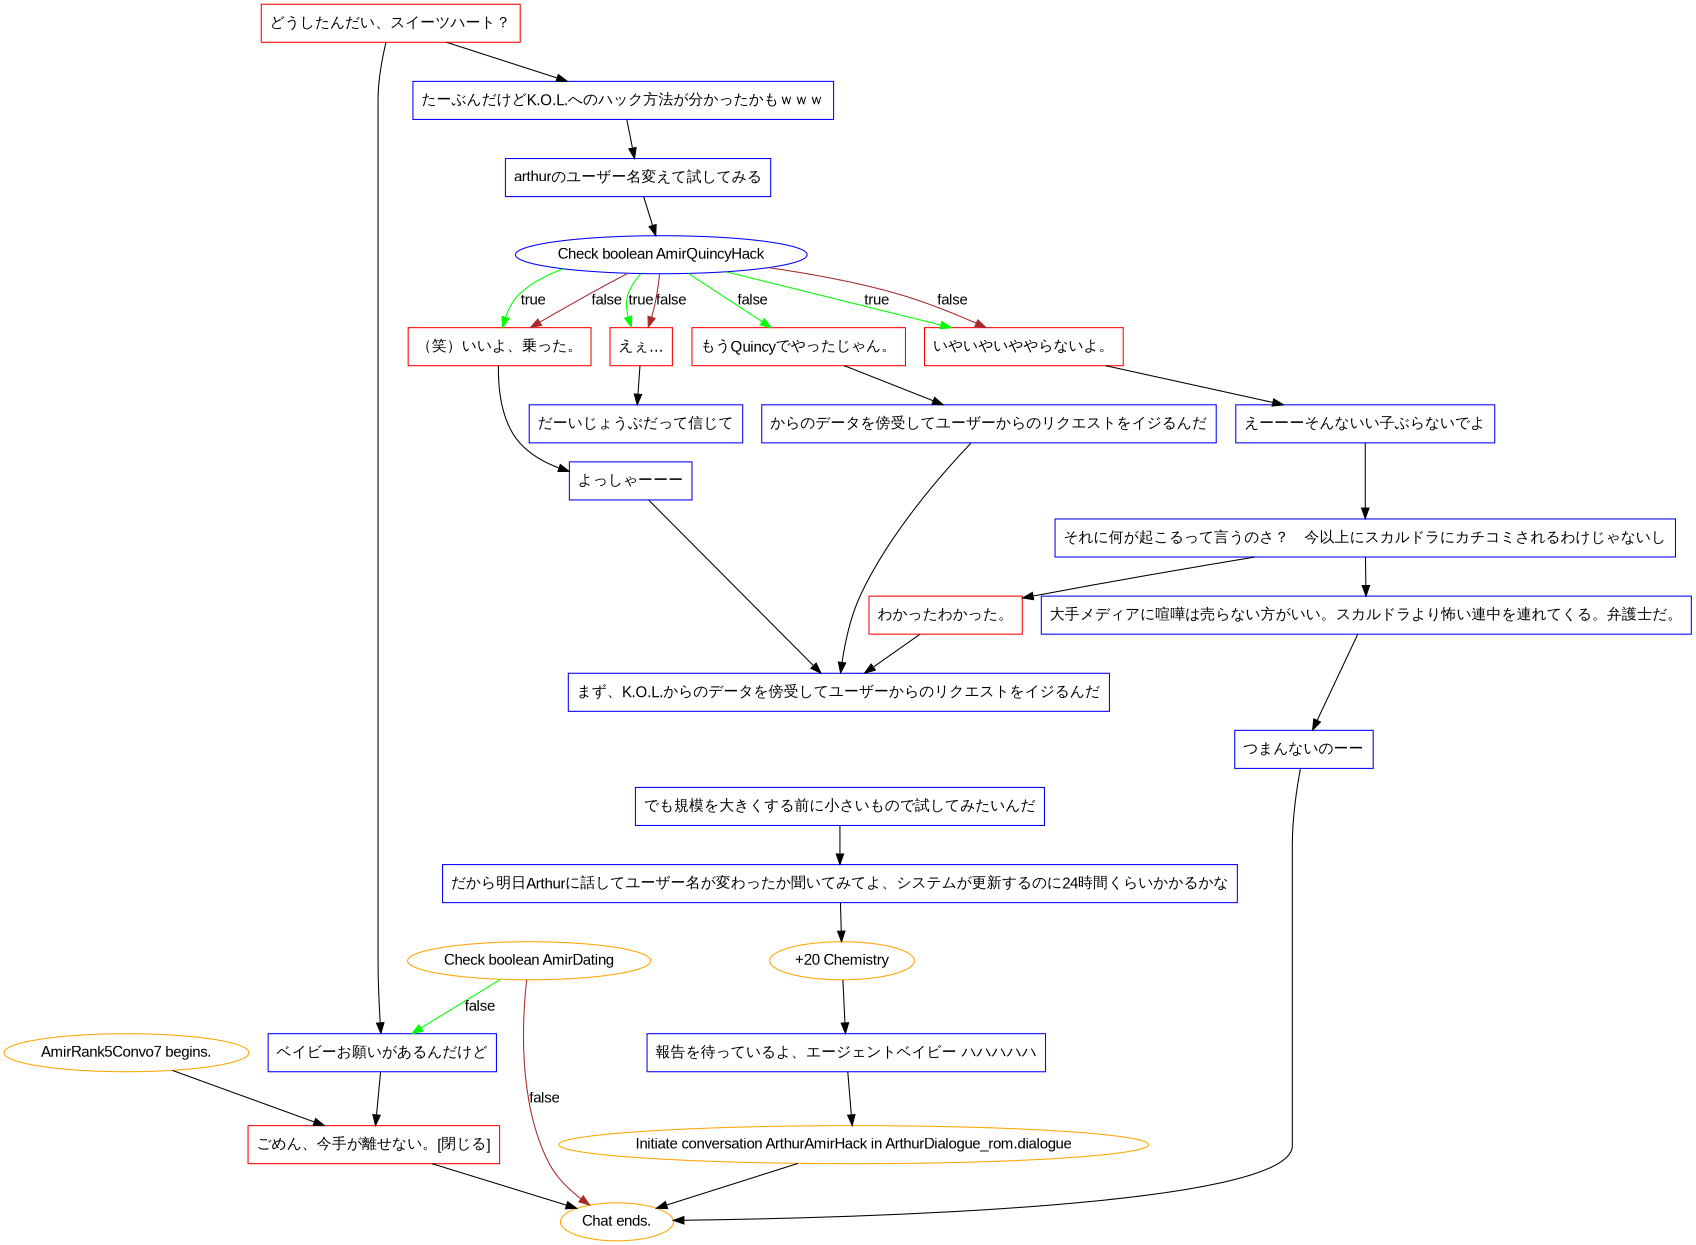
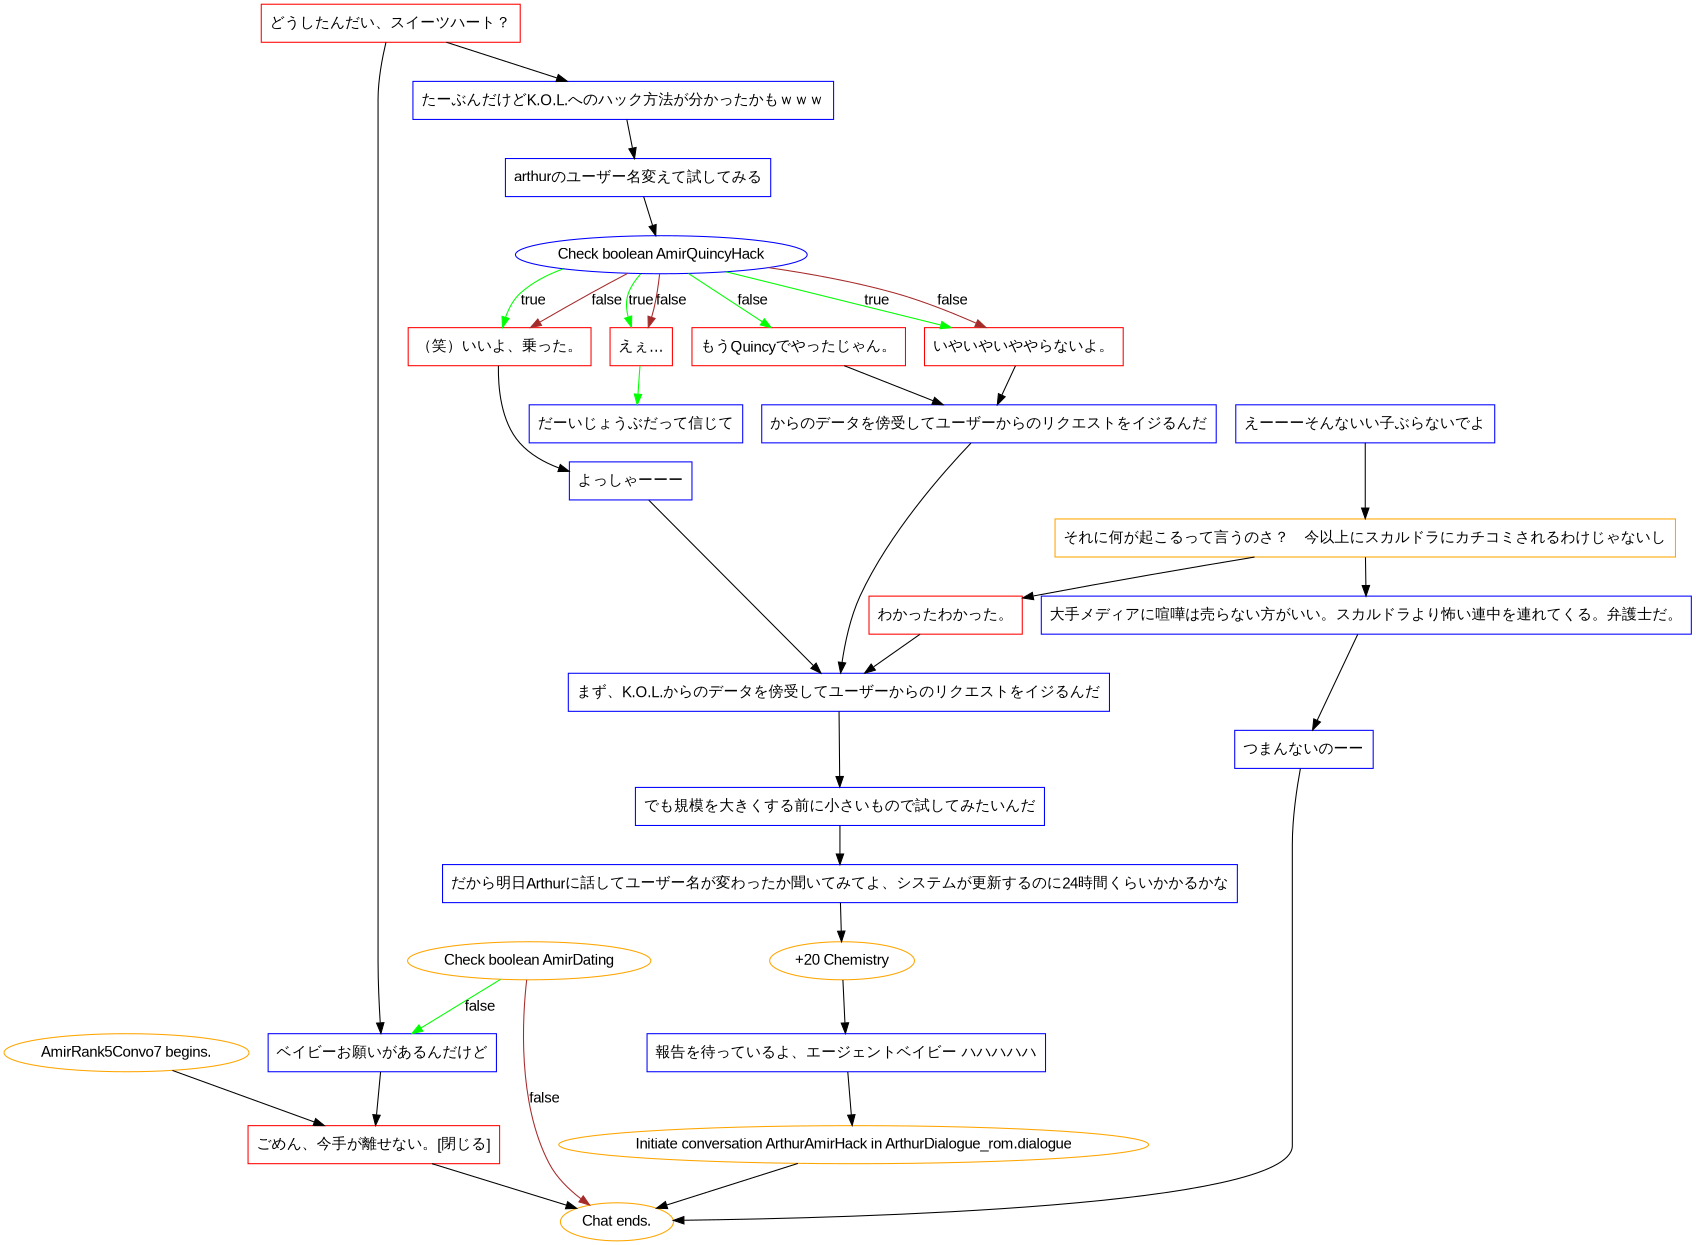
edge "えぇ…" -> "だーいじょうぶだって信じて": color black -> green
edge "いやいやいややらないよ。" -> "えーーーそんないい子ぶらないでよ": now "いやいやいややらないよ。" -> "からのデータを傍受してユーザーからのリクエストをイジるんだ"
node "それに何が起こるって言うのさ？　今以上にスカルドラにカチコミされるわけじゃないし": color blue -> orange
edge "まず、K.O.L.からのデータを傍受してユーザーからのリクエストをイジるんだ" -> "でも規模を大きくする前に小さいもので試してみたいんだ": added
